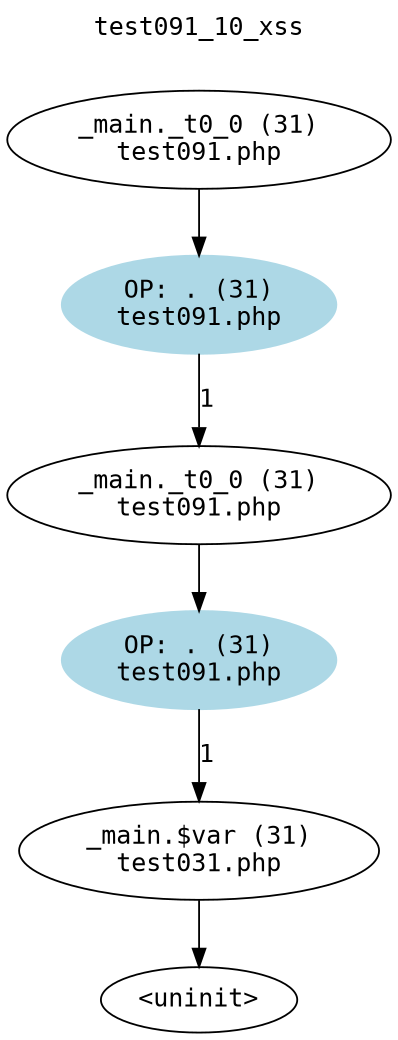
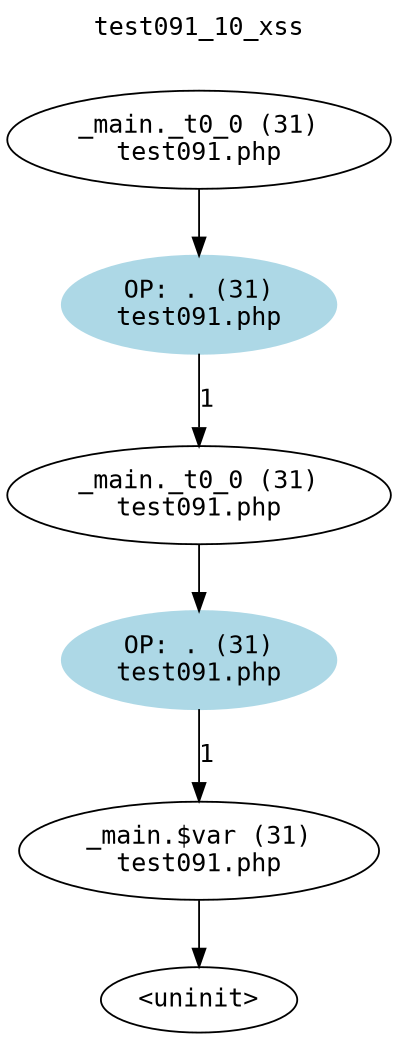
node "_main.$var (31) test031.php": label "_main.$var (31) test031.php" -> "_main.$var (31) test091.php"
